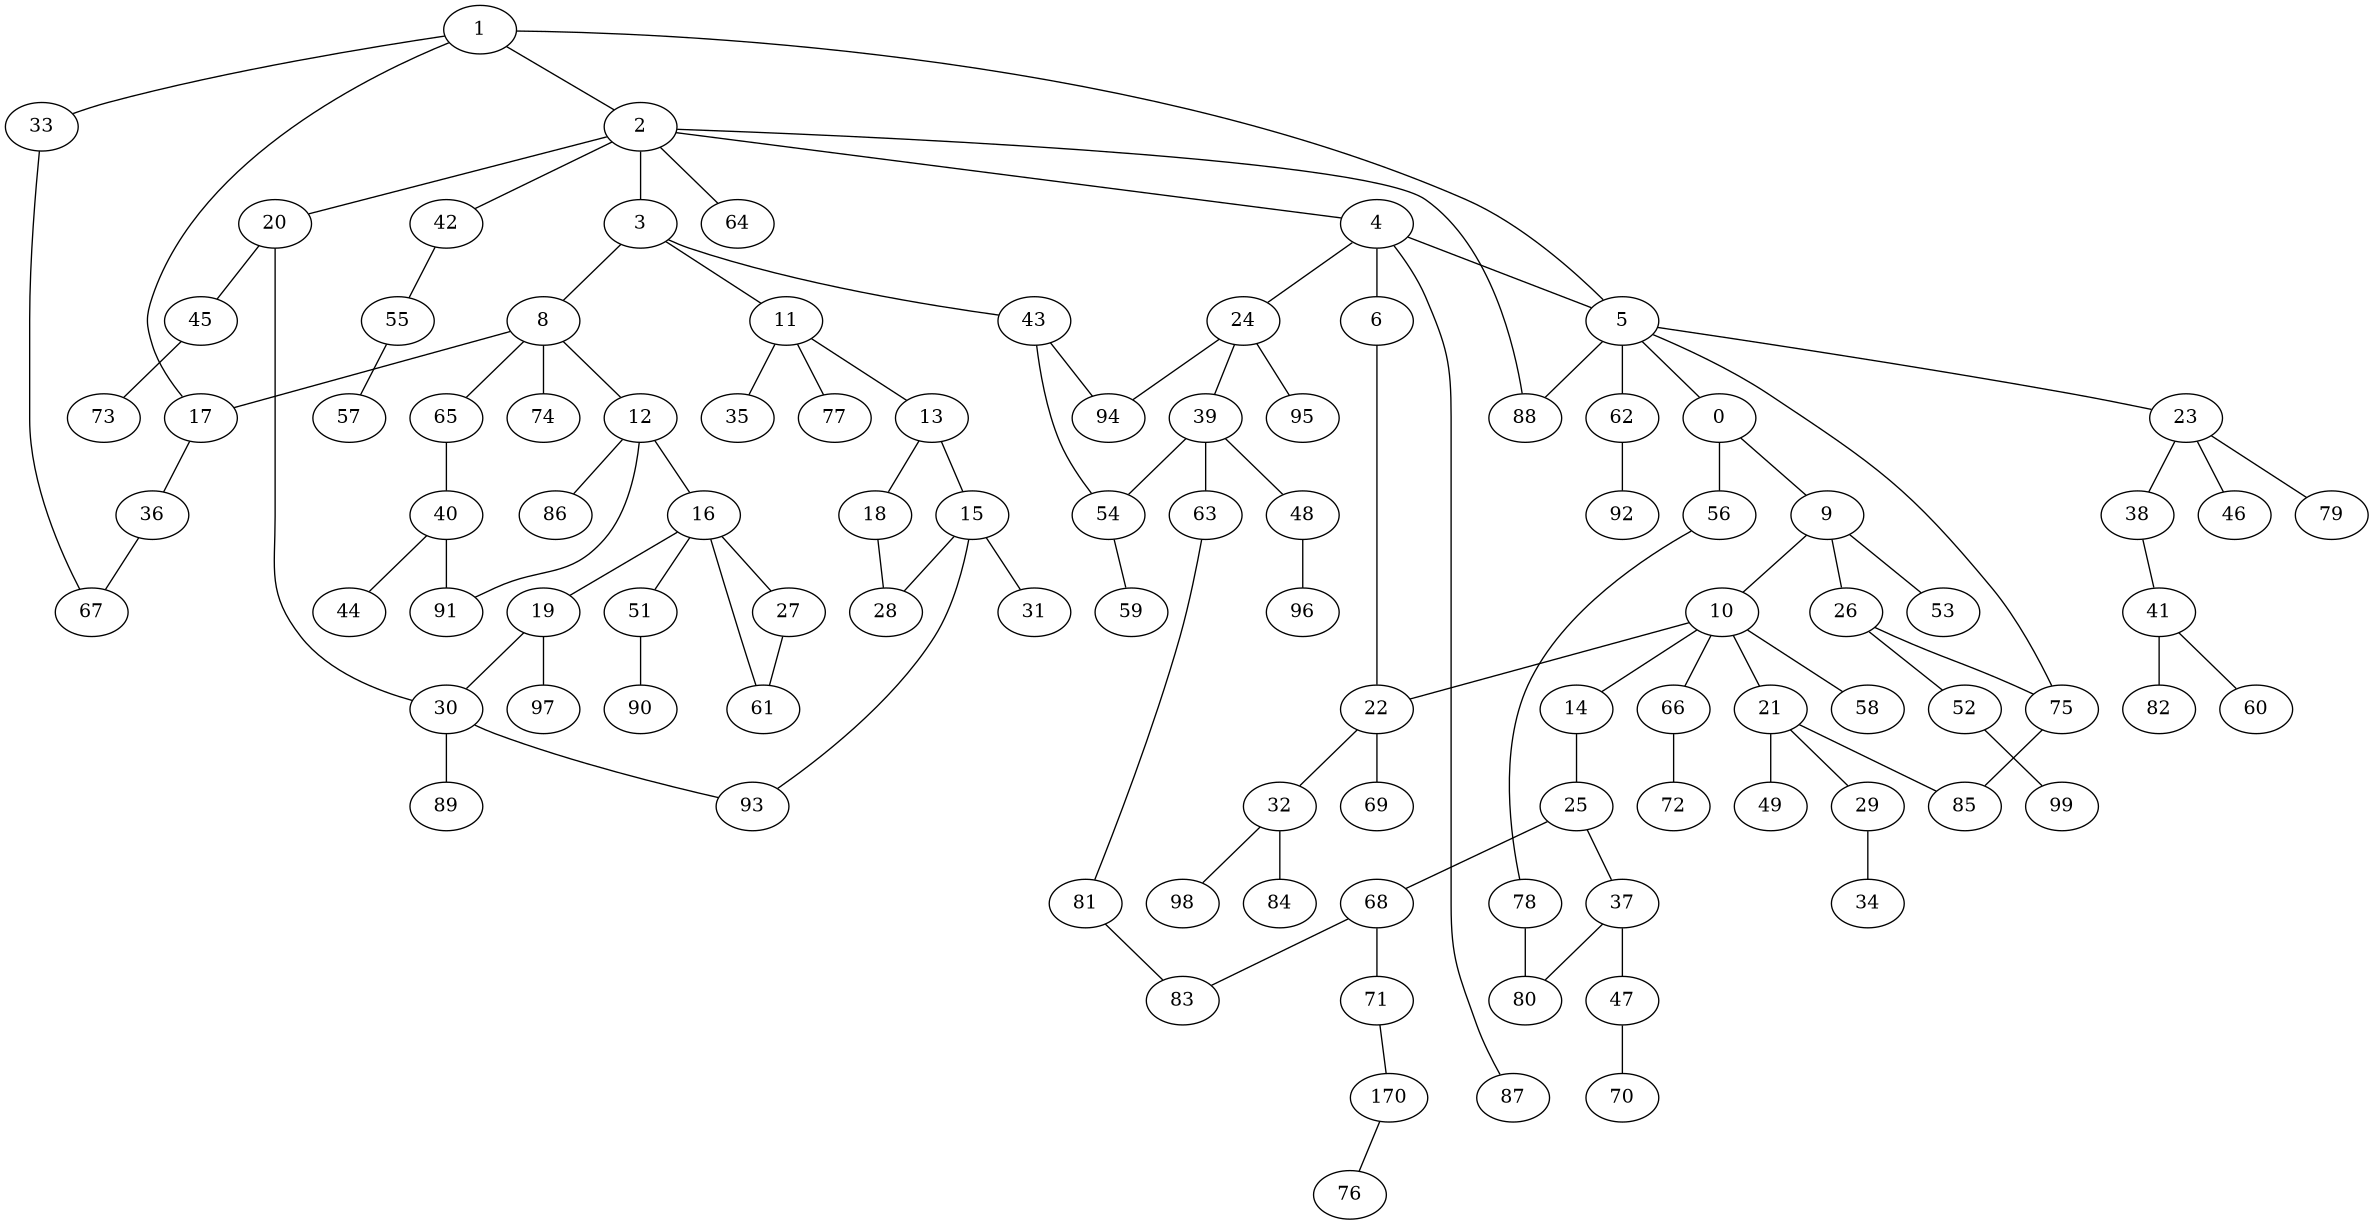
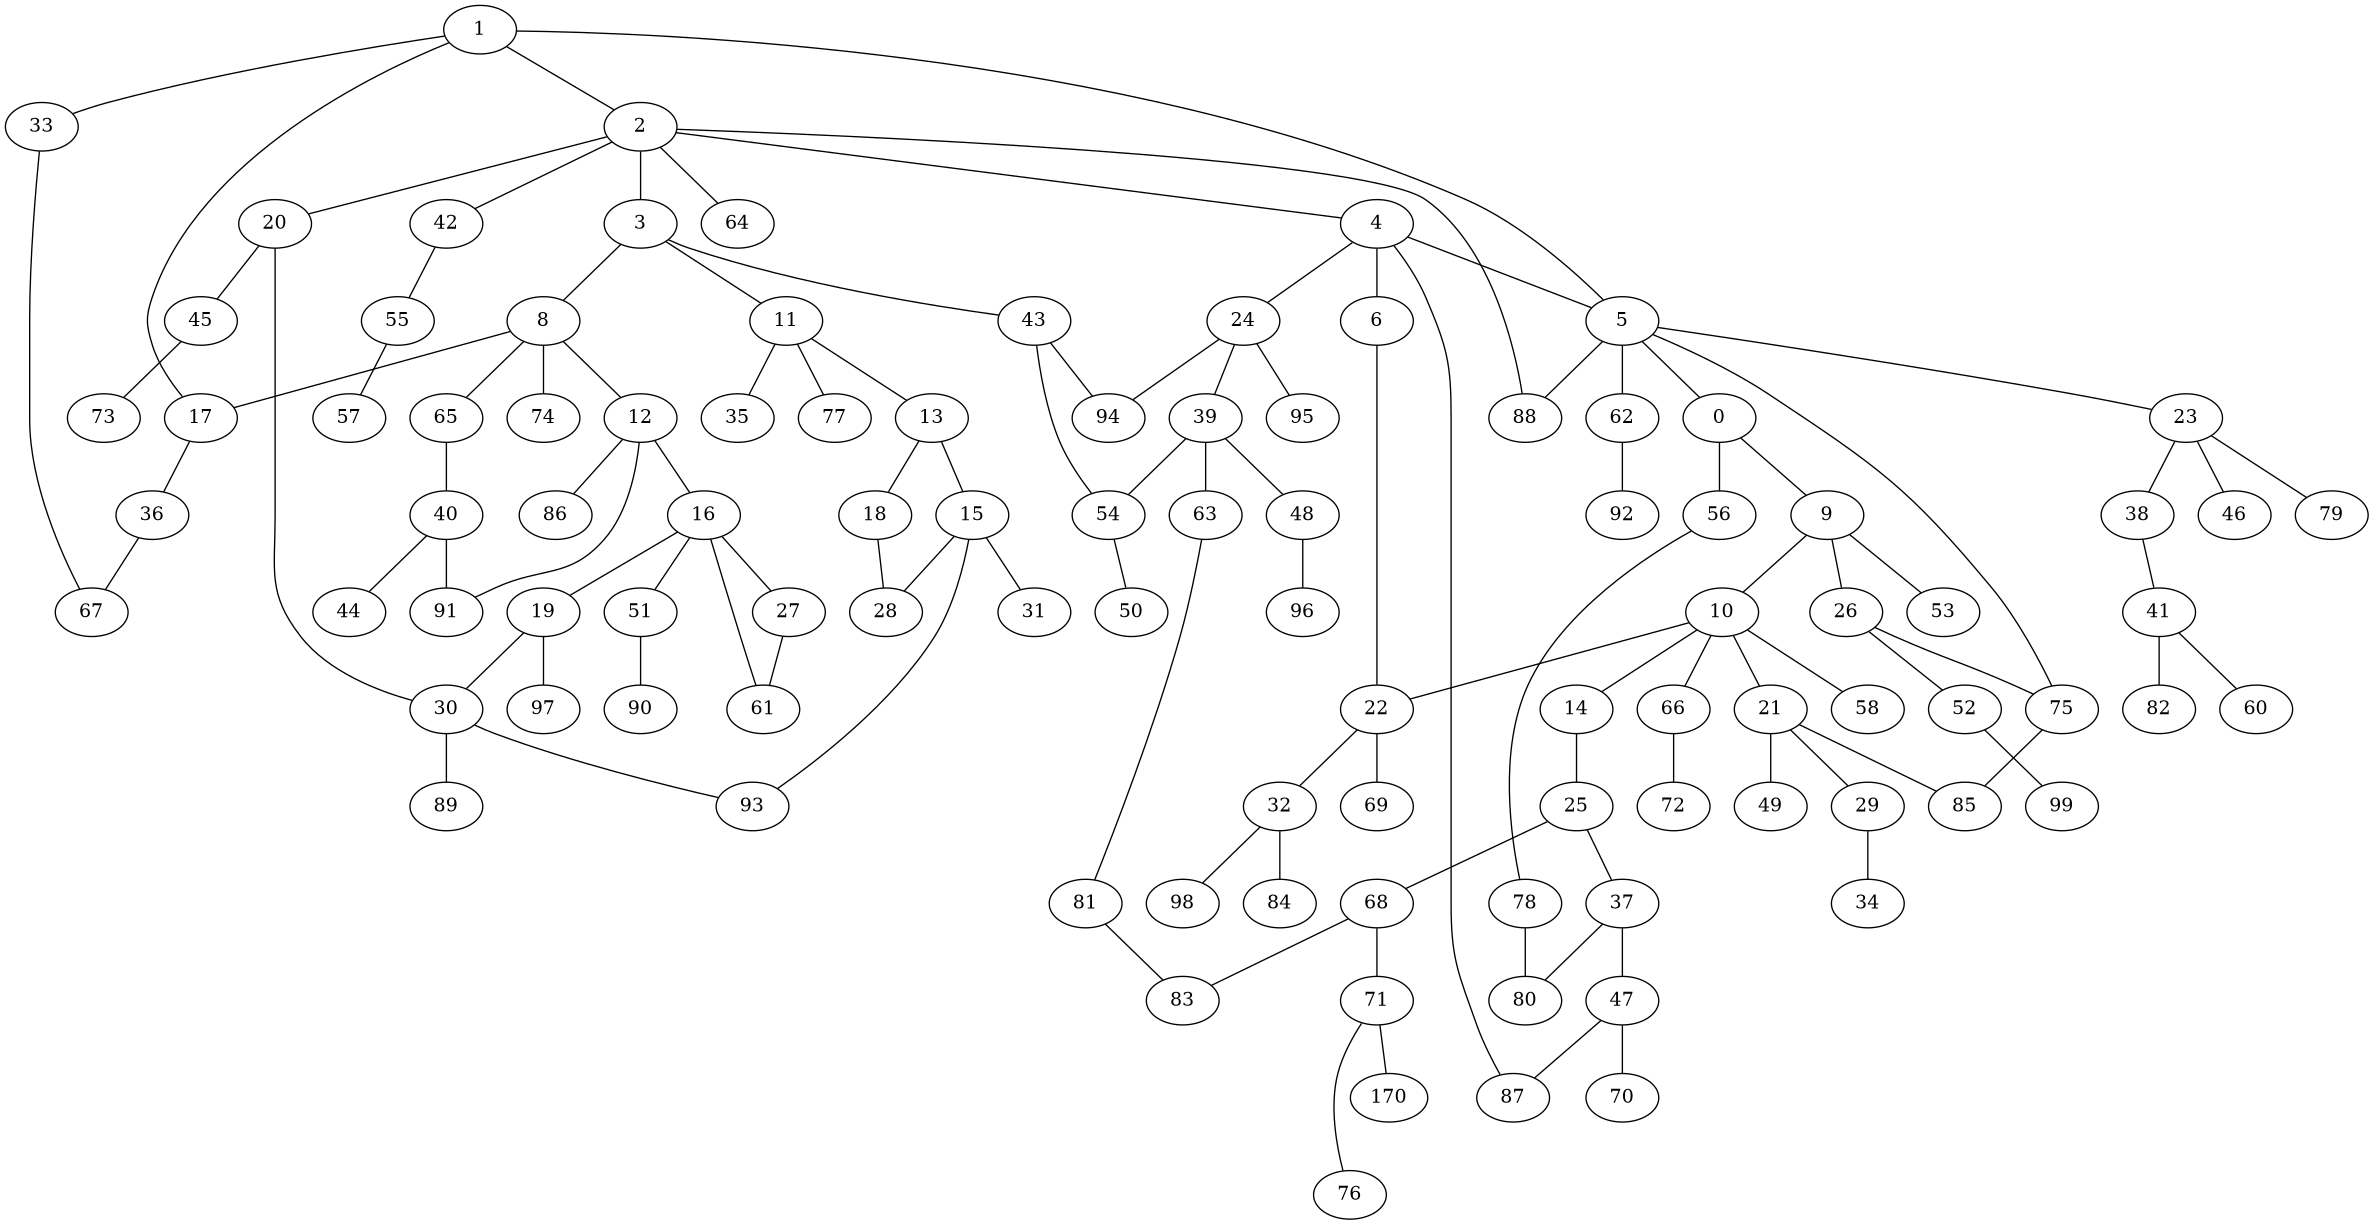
node "59": label "59" -> "50"
edge "47" -- "87": added
edge "170" -- "76": now "71" -- "76"
